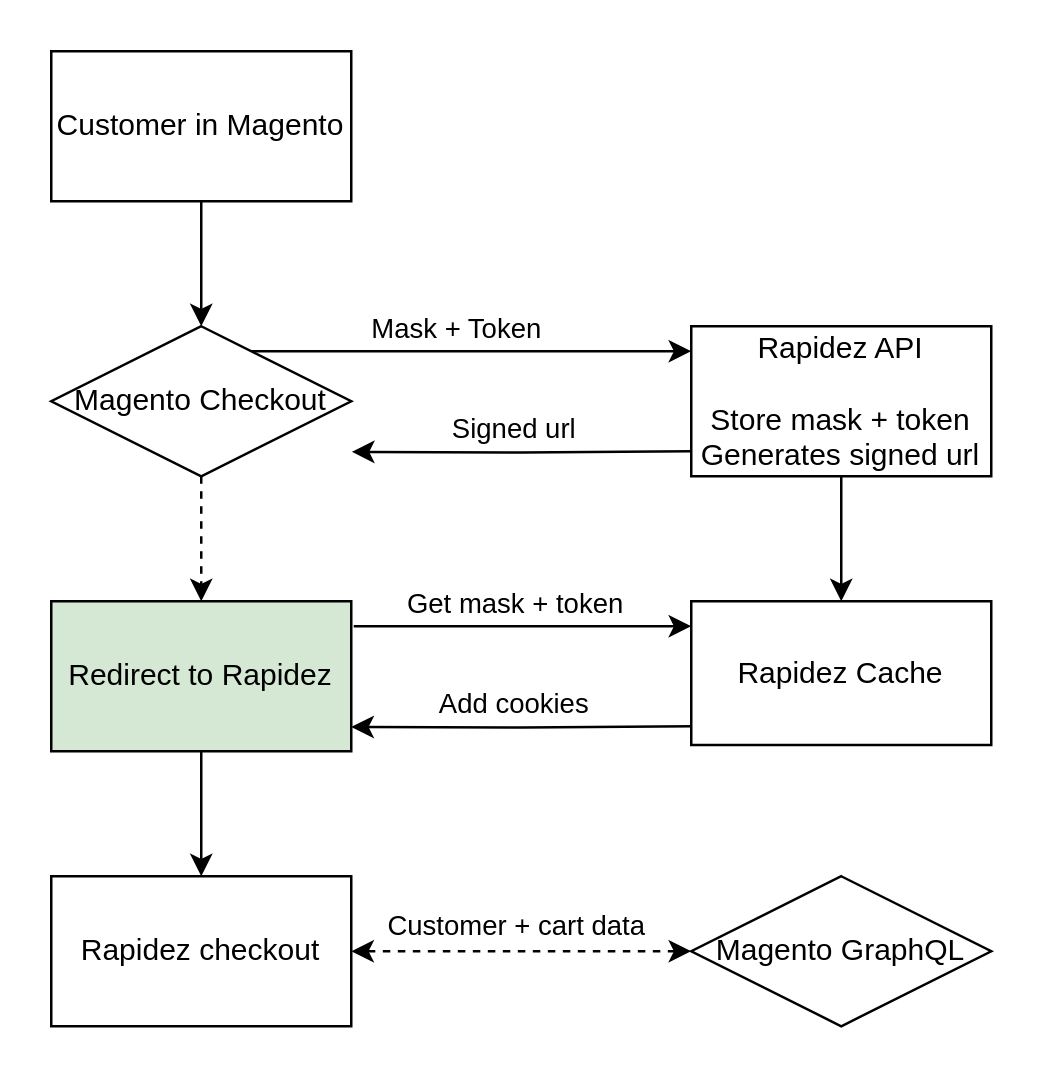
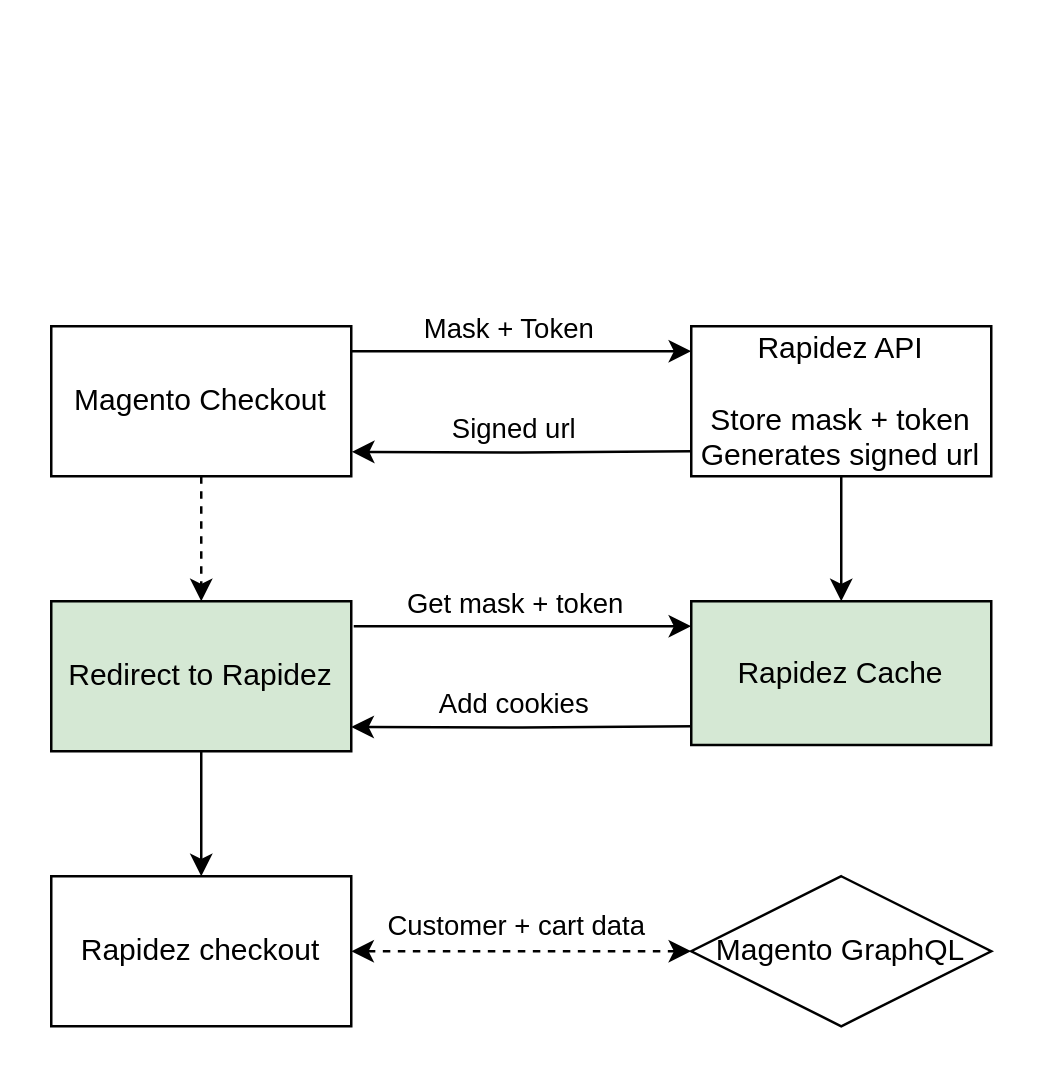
node "Customer in Magento": removed
edge "Customer in Magento" -> "Magento Checkout": removed
node "Magento Checkout": shape diamond -> rectangle
node "Rapidez Cache": fillcolor #ffffff -> #d5e8d4
